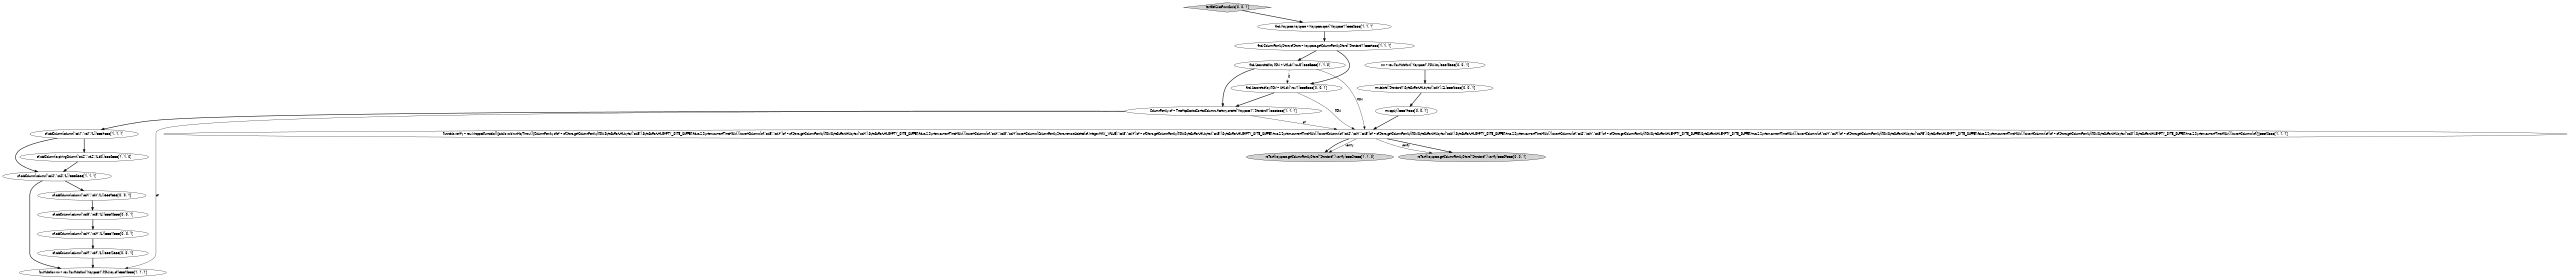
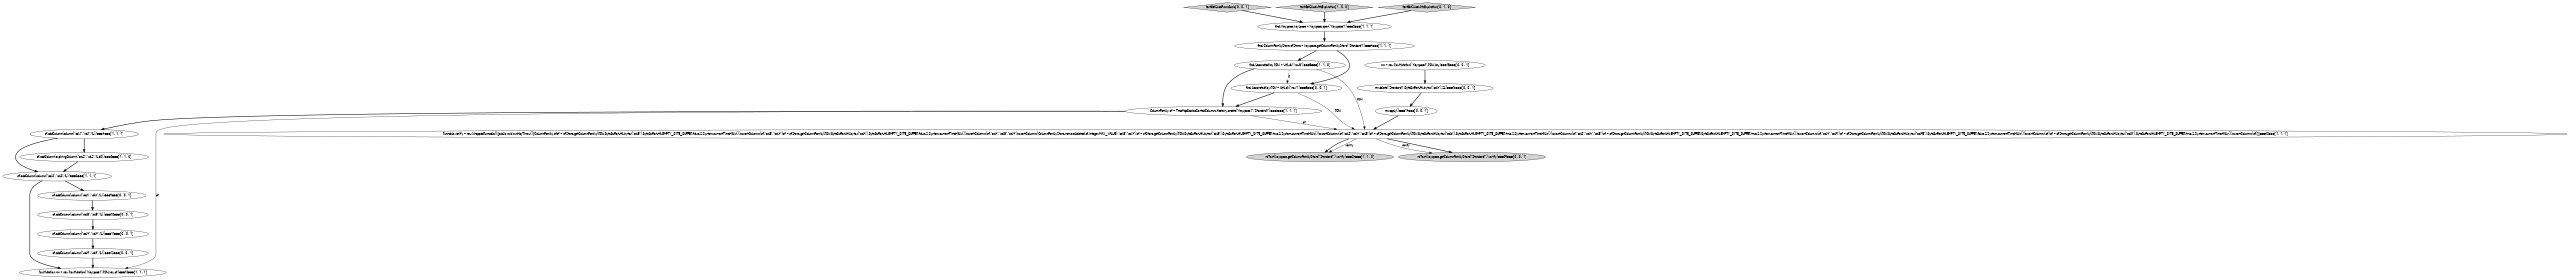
node "testGetSliceWithExpiration['1', '0', '0']": added
node "testGetSliceWithExpiration['0', '1', '0']": added
